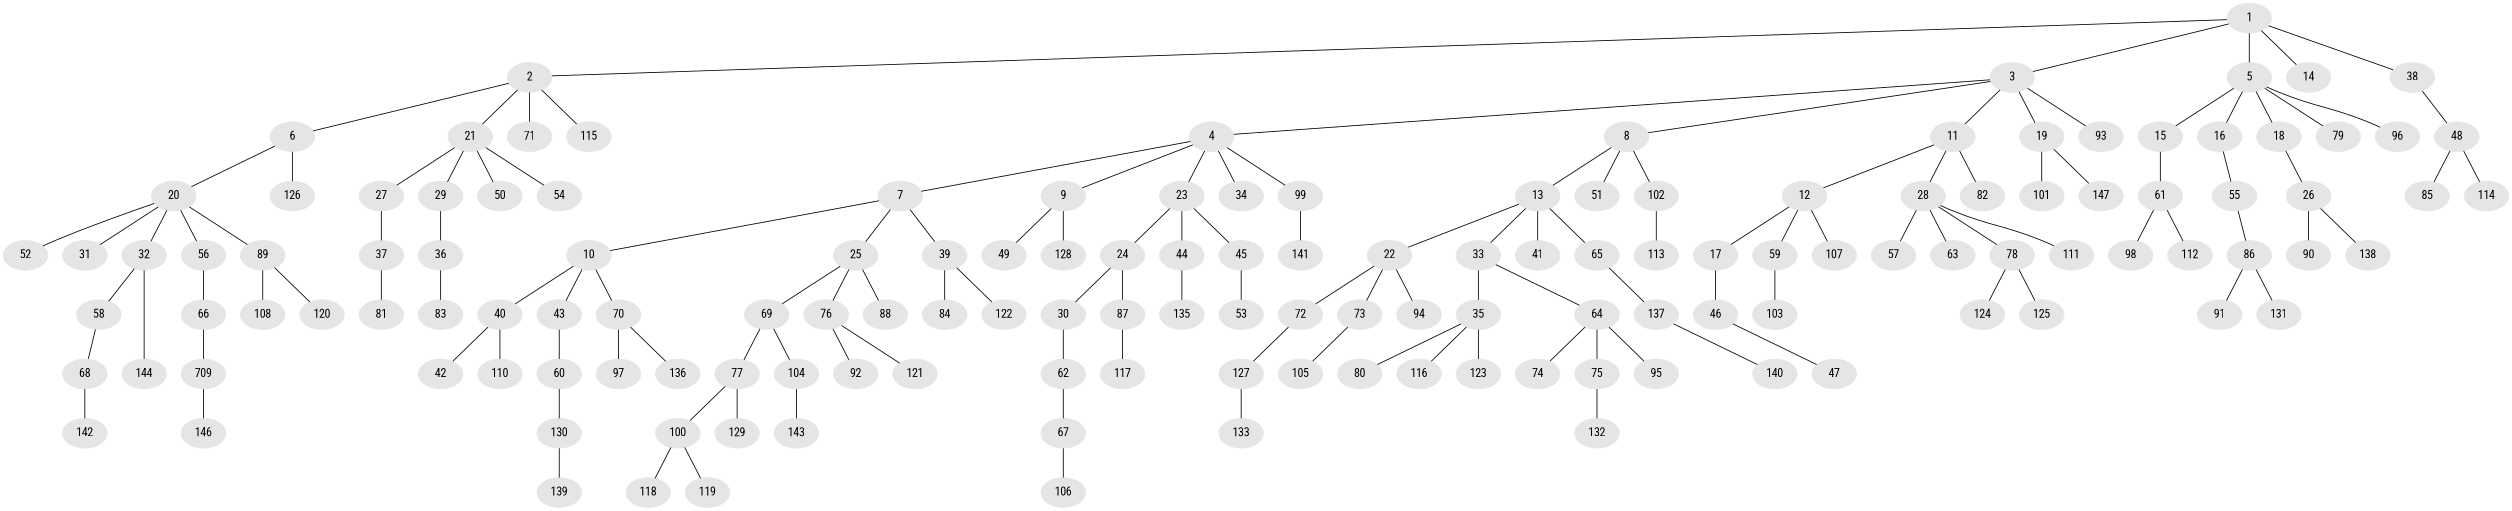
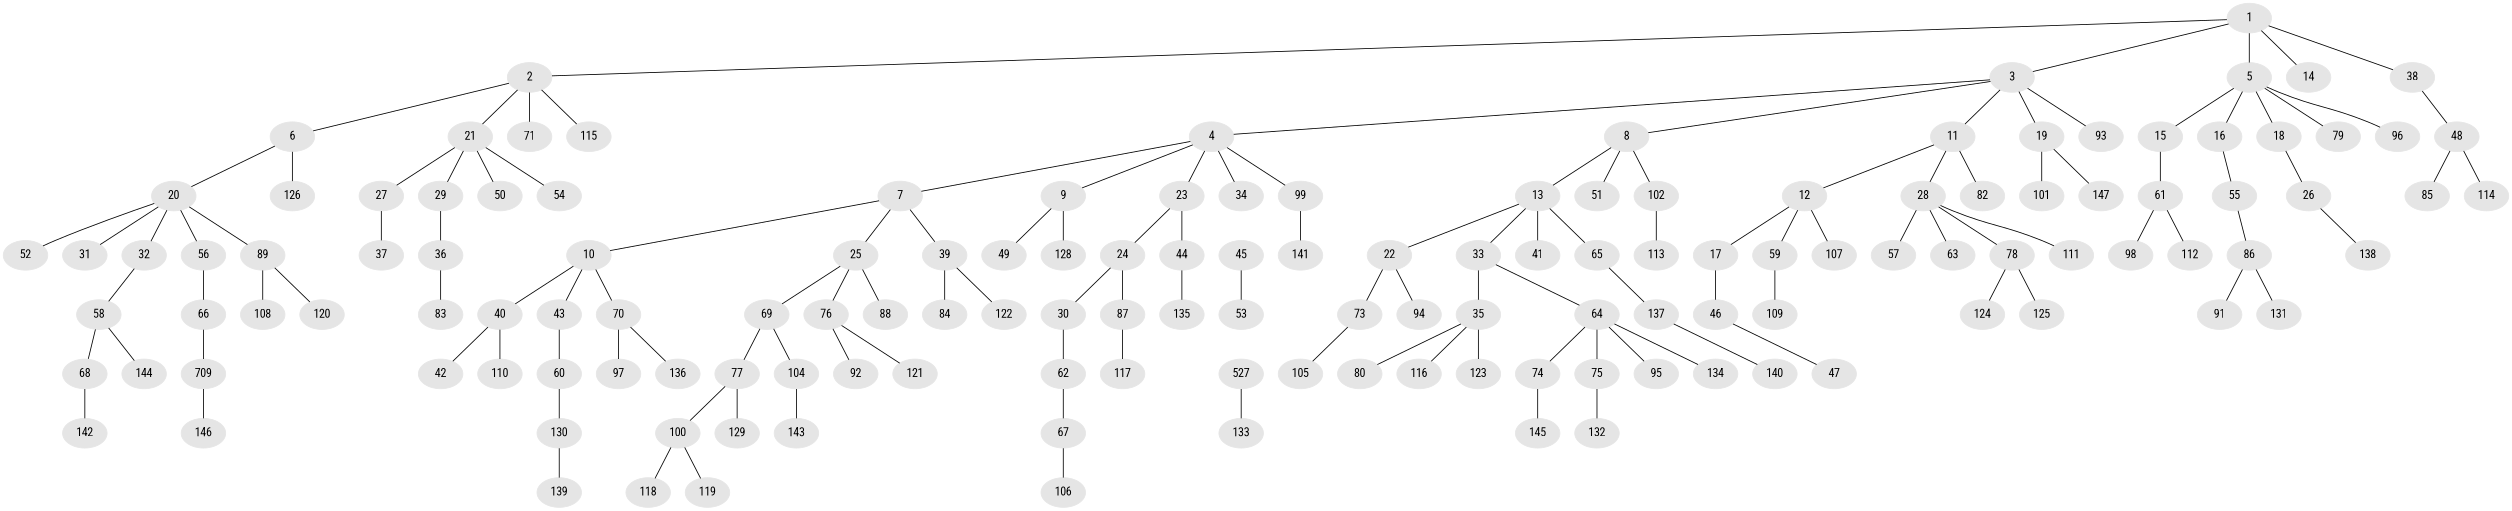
edge "23" -- "45": removed
node "90": removed
edge "32" -- "144": now "58" -- "144"
node "81": removed
node "72": removed
node "103": label "103" -> "109"
node "127": label "127" -> "527"
node "134": added
node "145": added
